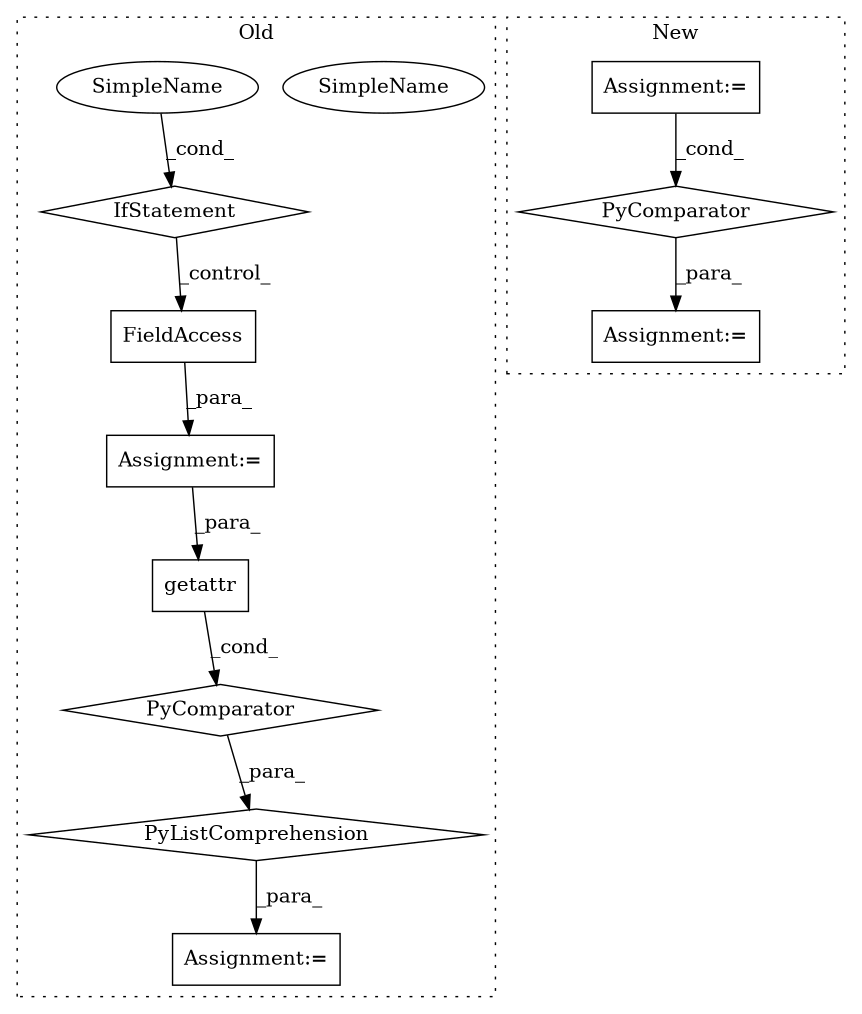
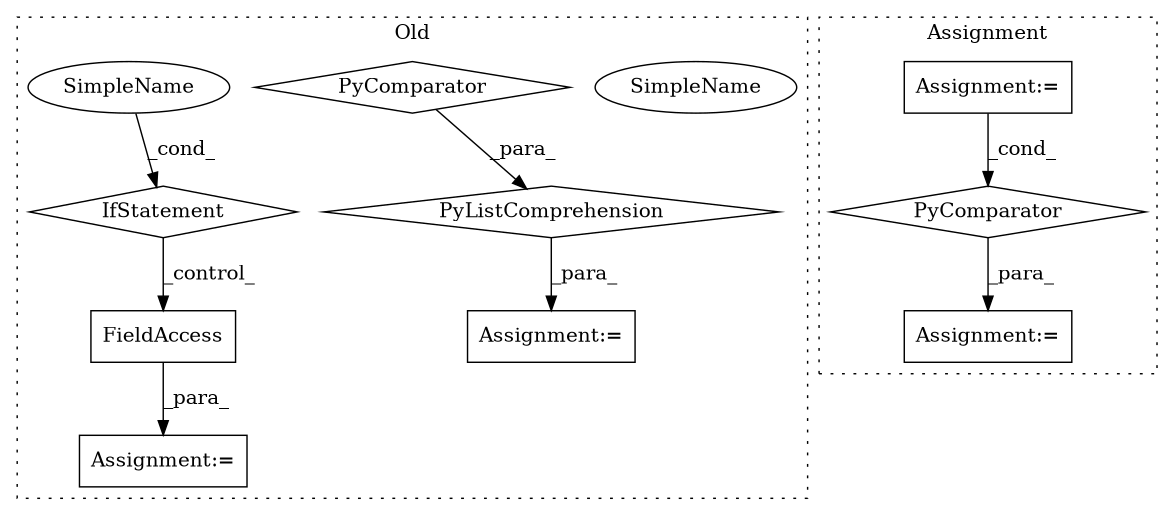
cluster "New": label "New" -> "Assignment"
node "getattr": removed
